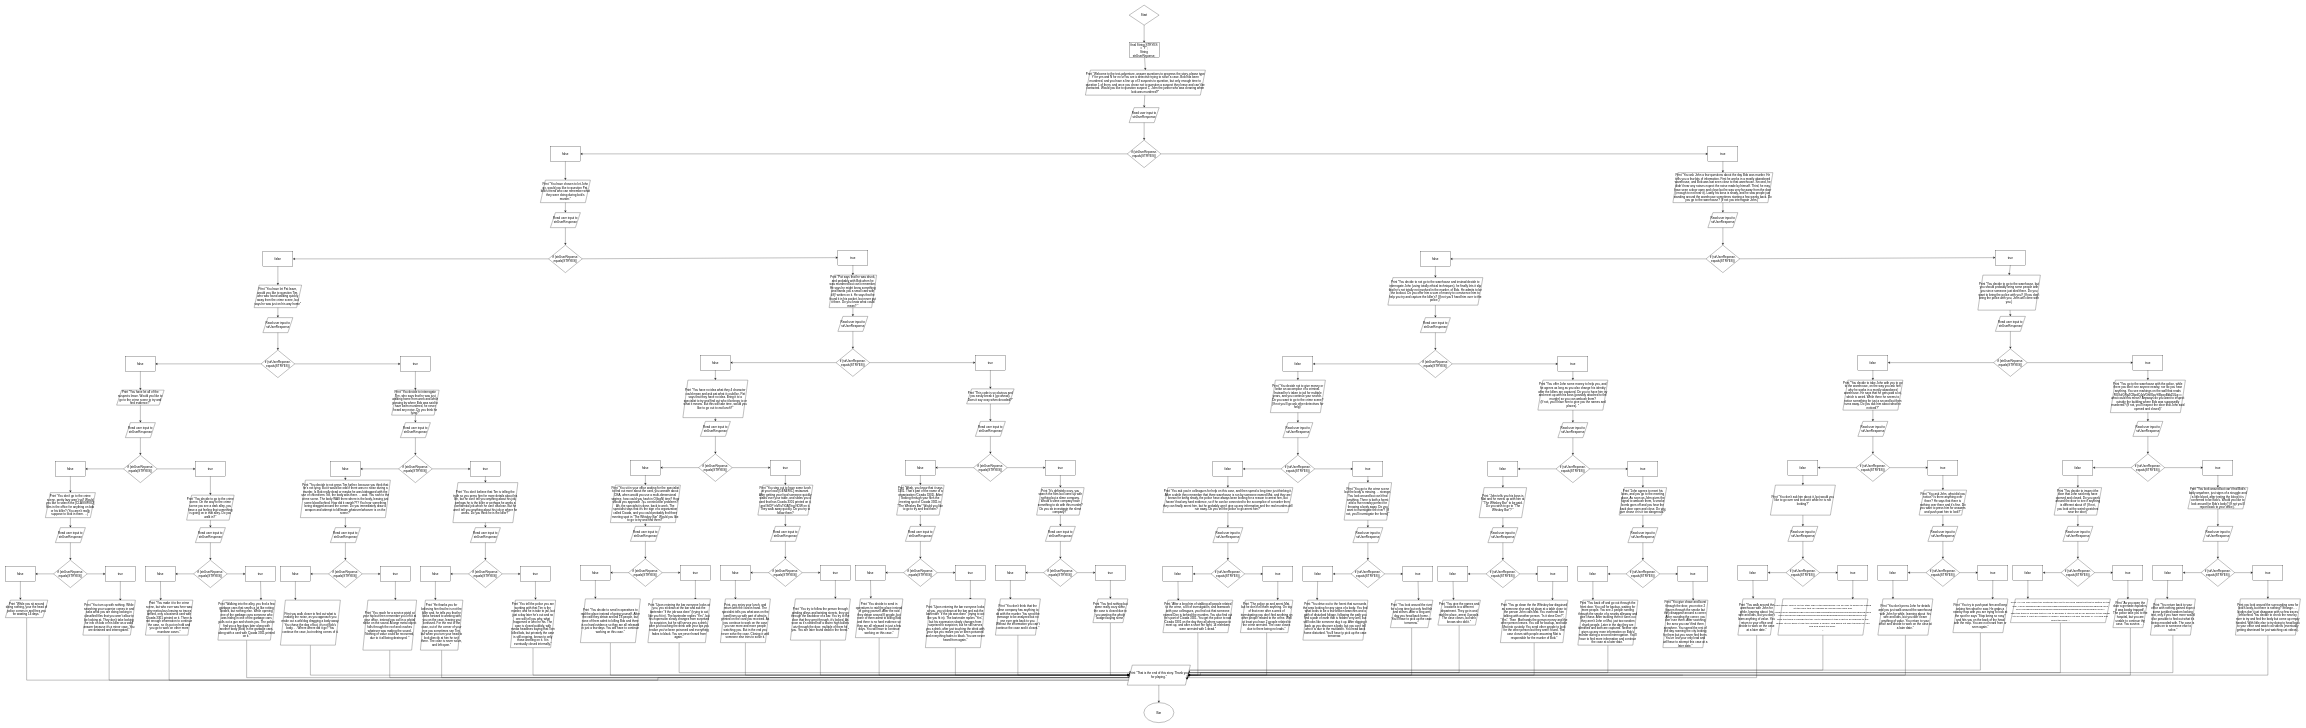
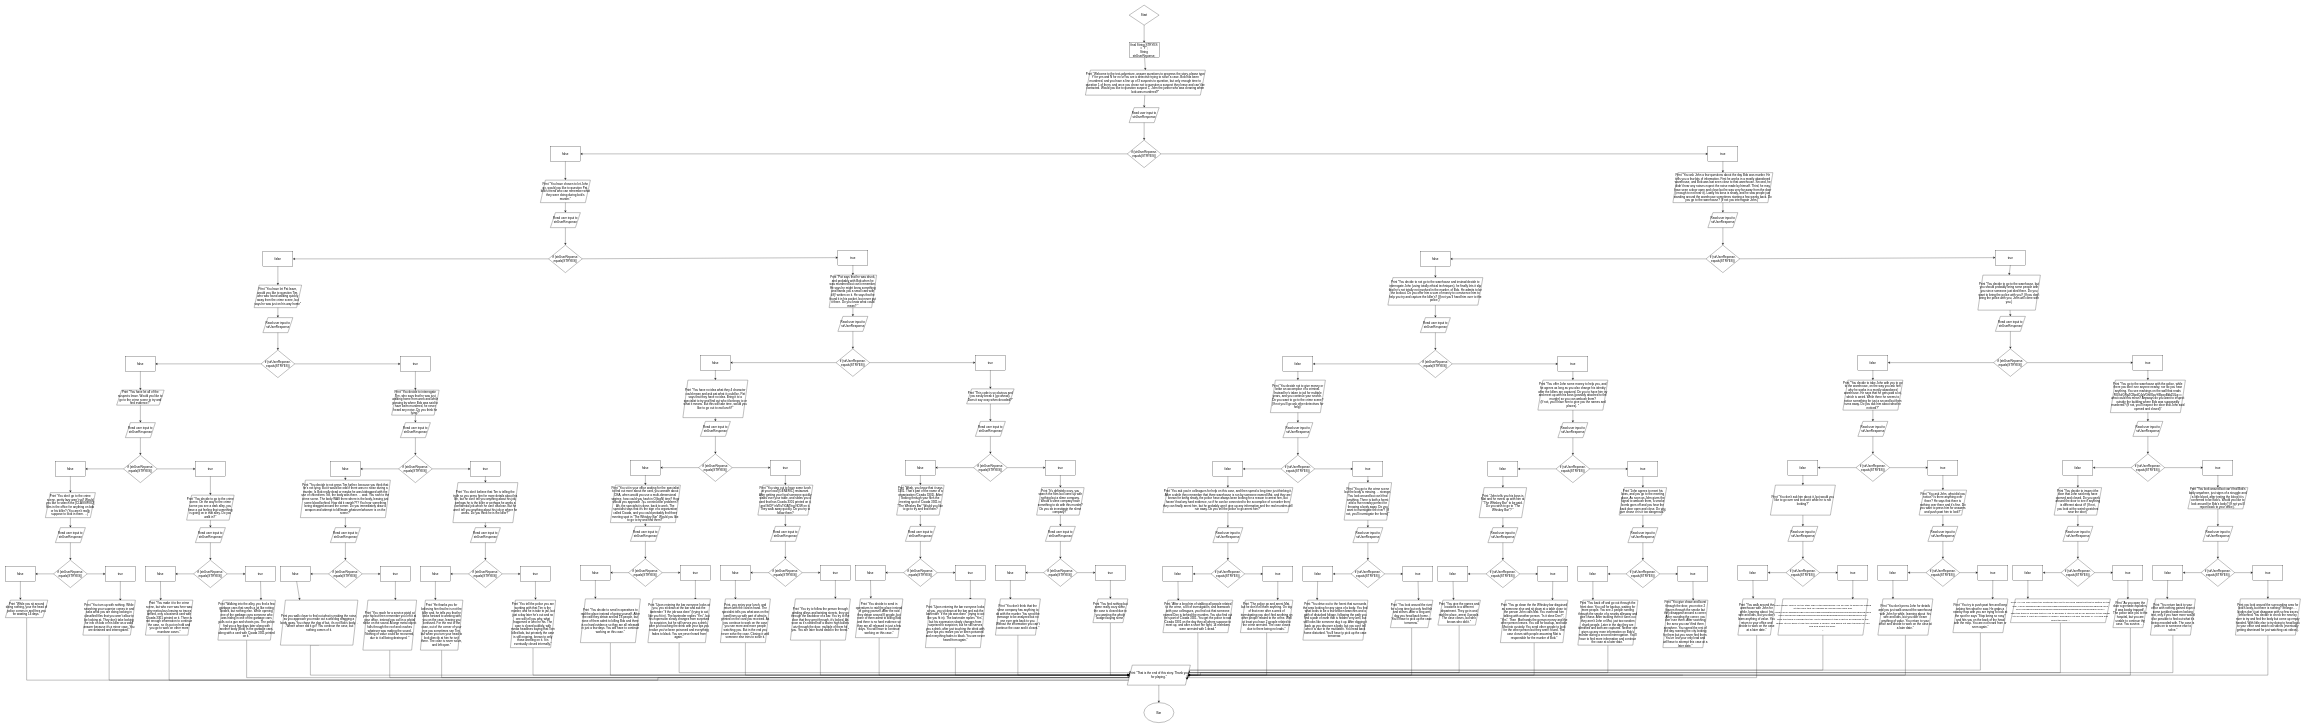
node "Print you walk closer to find out what is making the noise, as you approach you make out a wild dog dragging a body away. You chase the dog of but, it's not Bob's body. . . Where where did it go? You continue the case, but nothing comes of it.": size 60x45 -> 78x45
